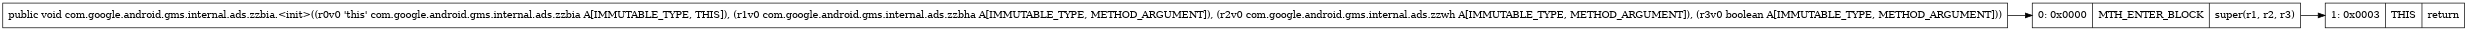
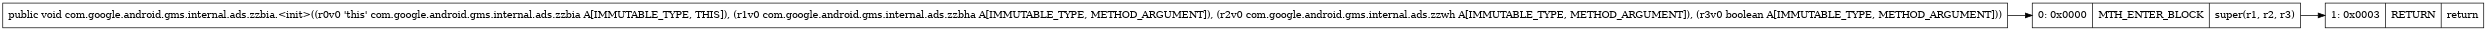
node "1: 0x0003": text "THIS" -> "RETURN"
